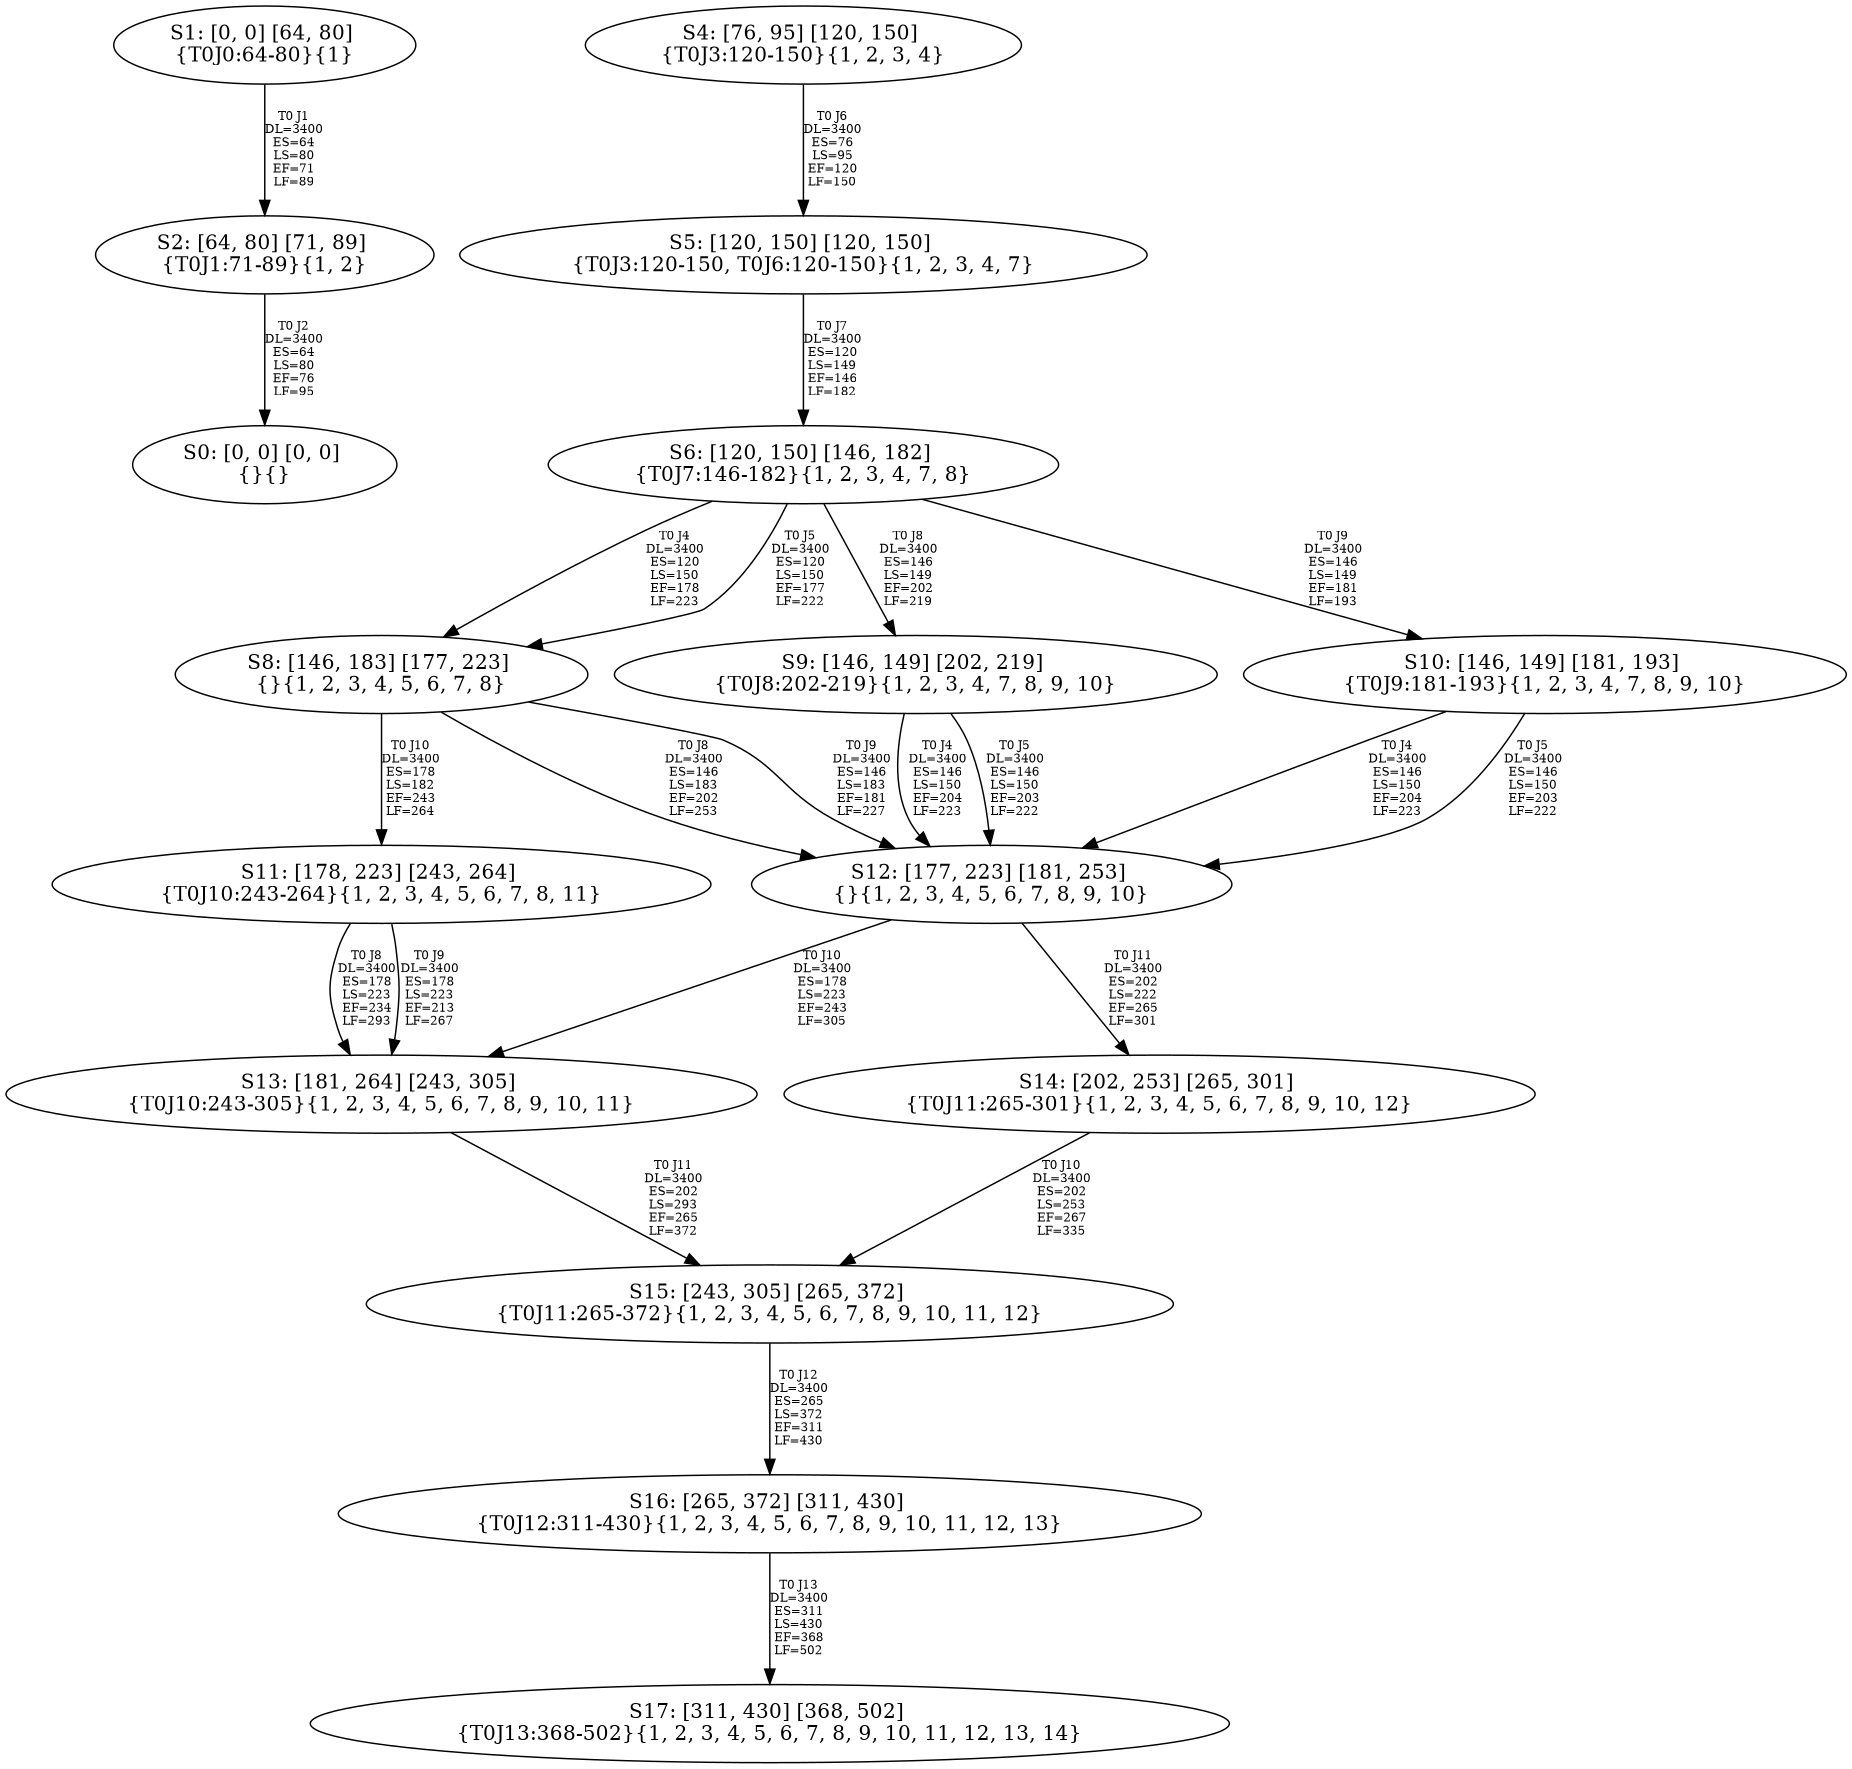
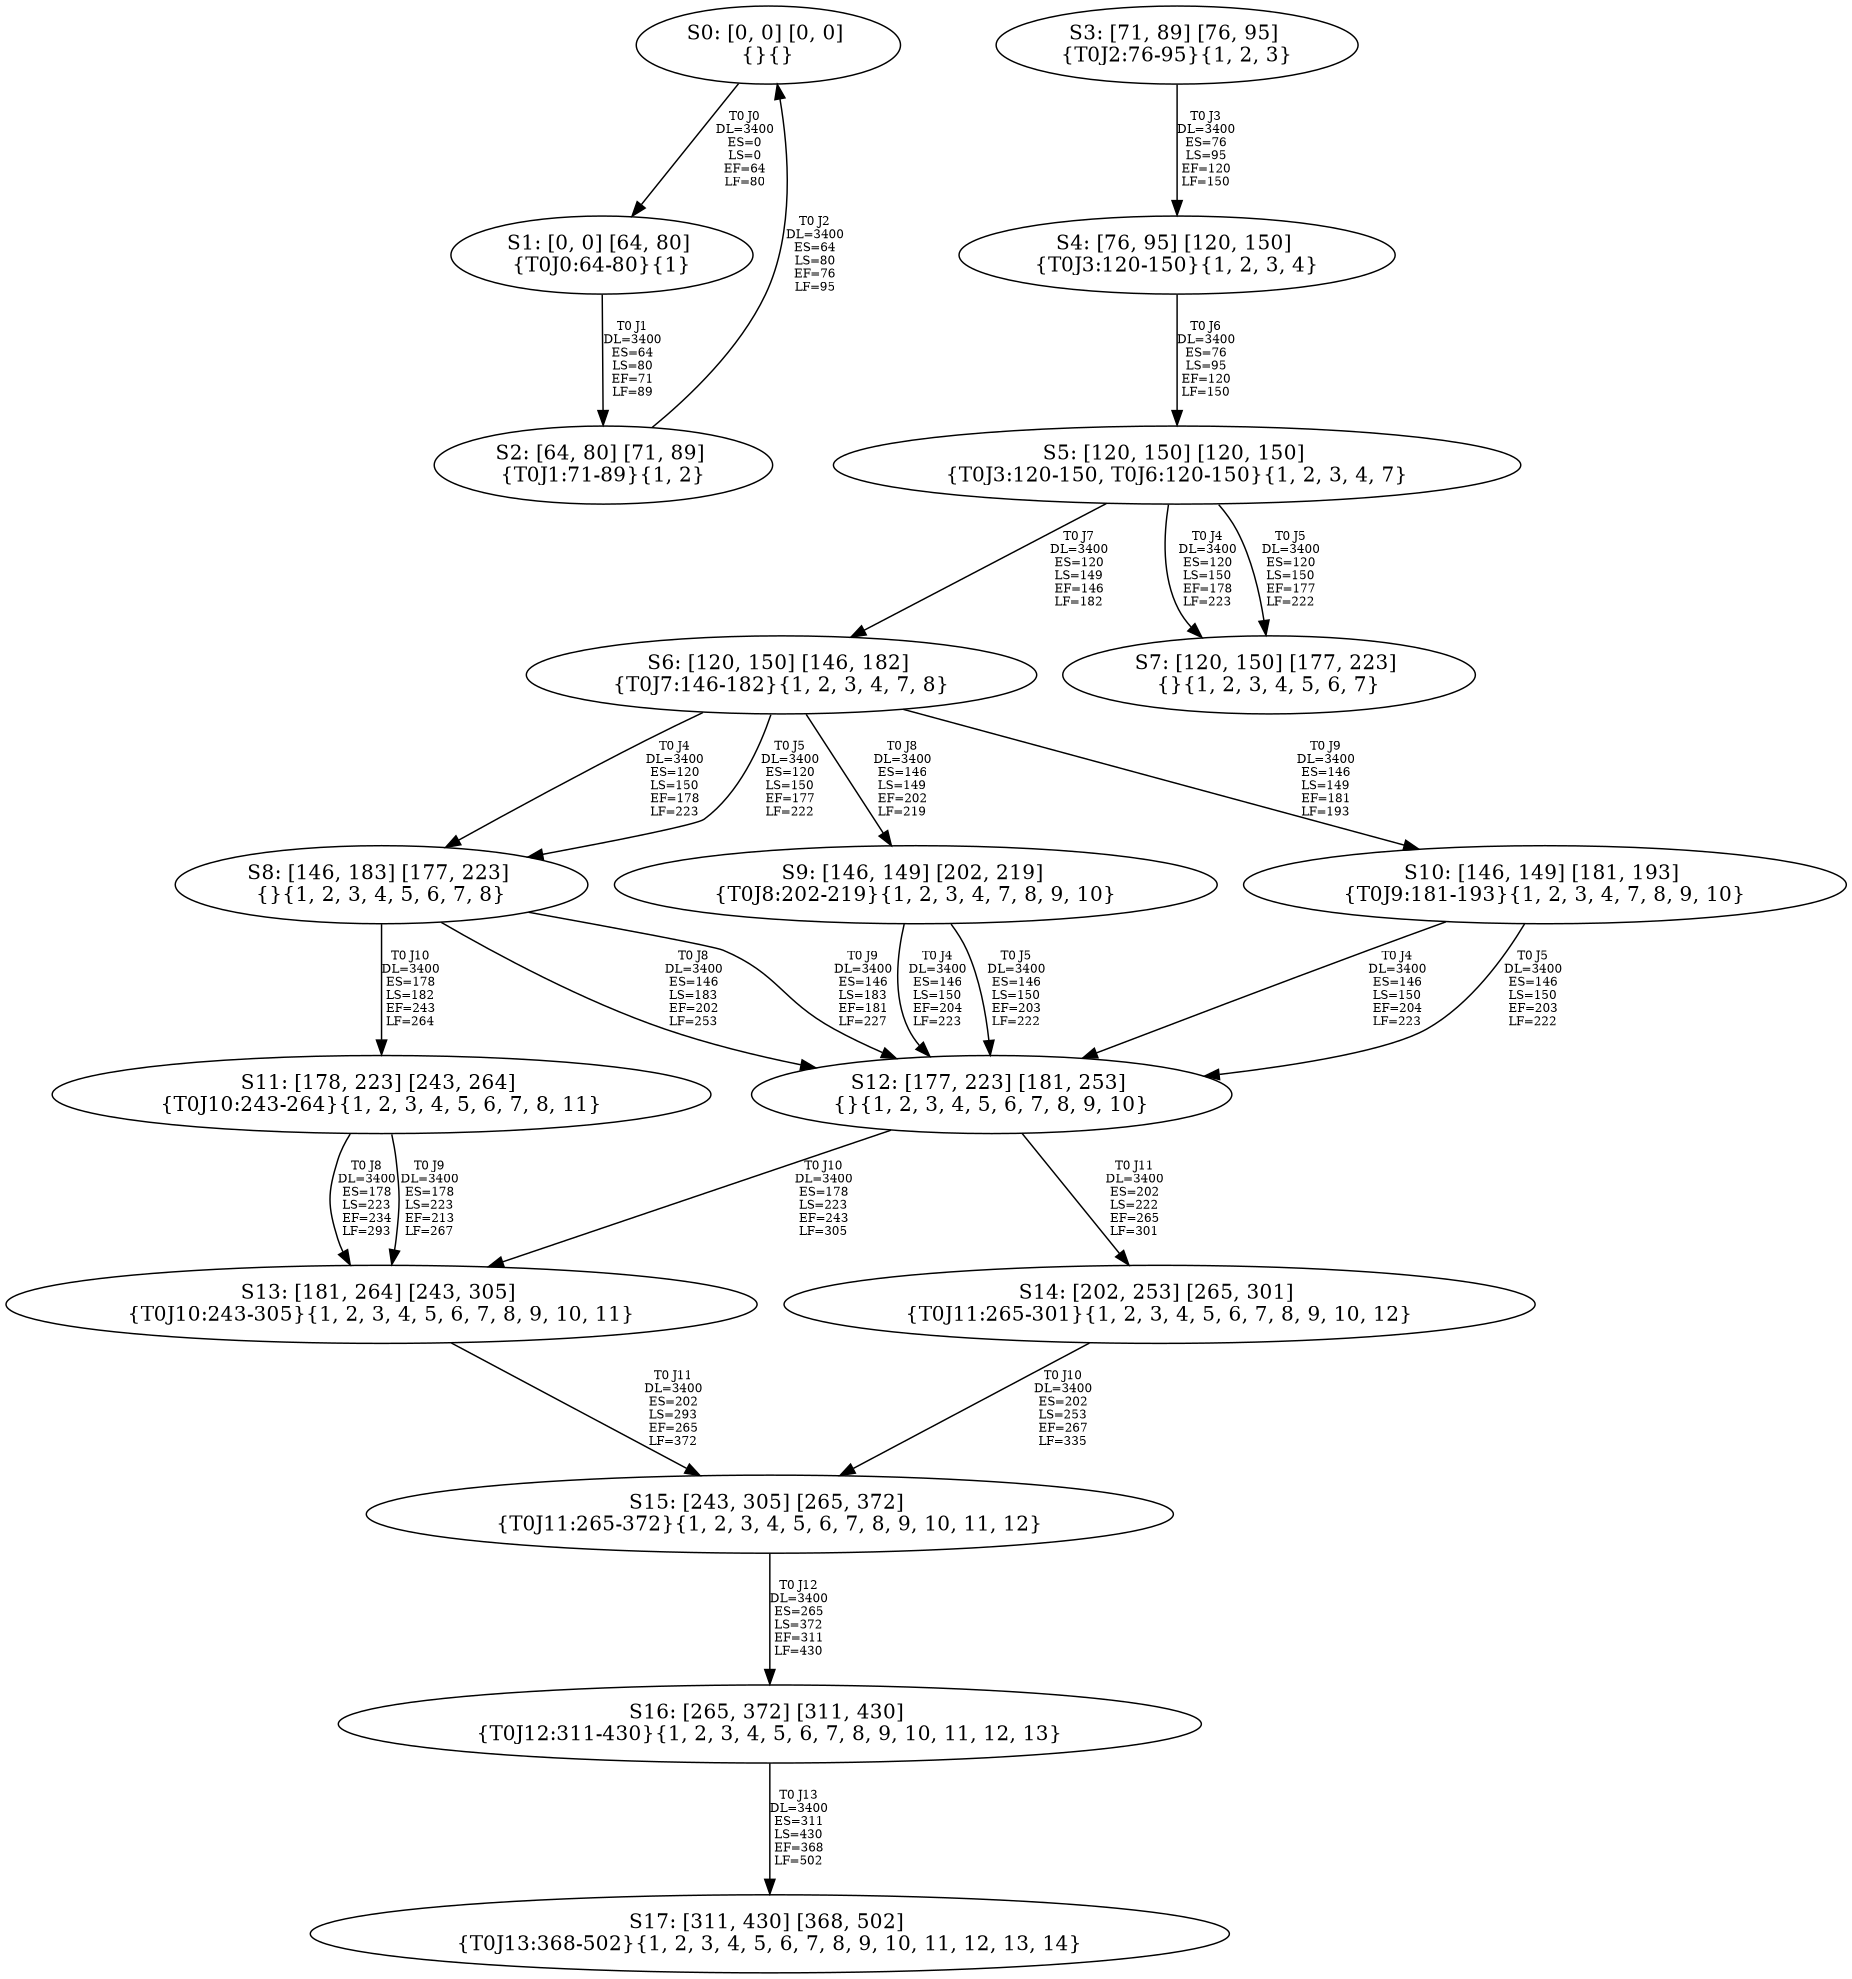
node "S3: [71, 89] [76, 95] {T0J2:76-95}{1, 2, 3}": added
edge "S0: [0, 0] [0, 0] {}{}" -> "S1: [0, 0] [64, 80] {T0J0:64-80}{1}": added, label "T0 J0 DL=3400 ES=0 LS=0 EF=64 LF=80"
node "S7: [120, 150] [177, 223] {}{1, 2, 3, 4, 5, 6, 7}": added
